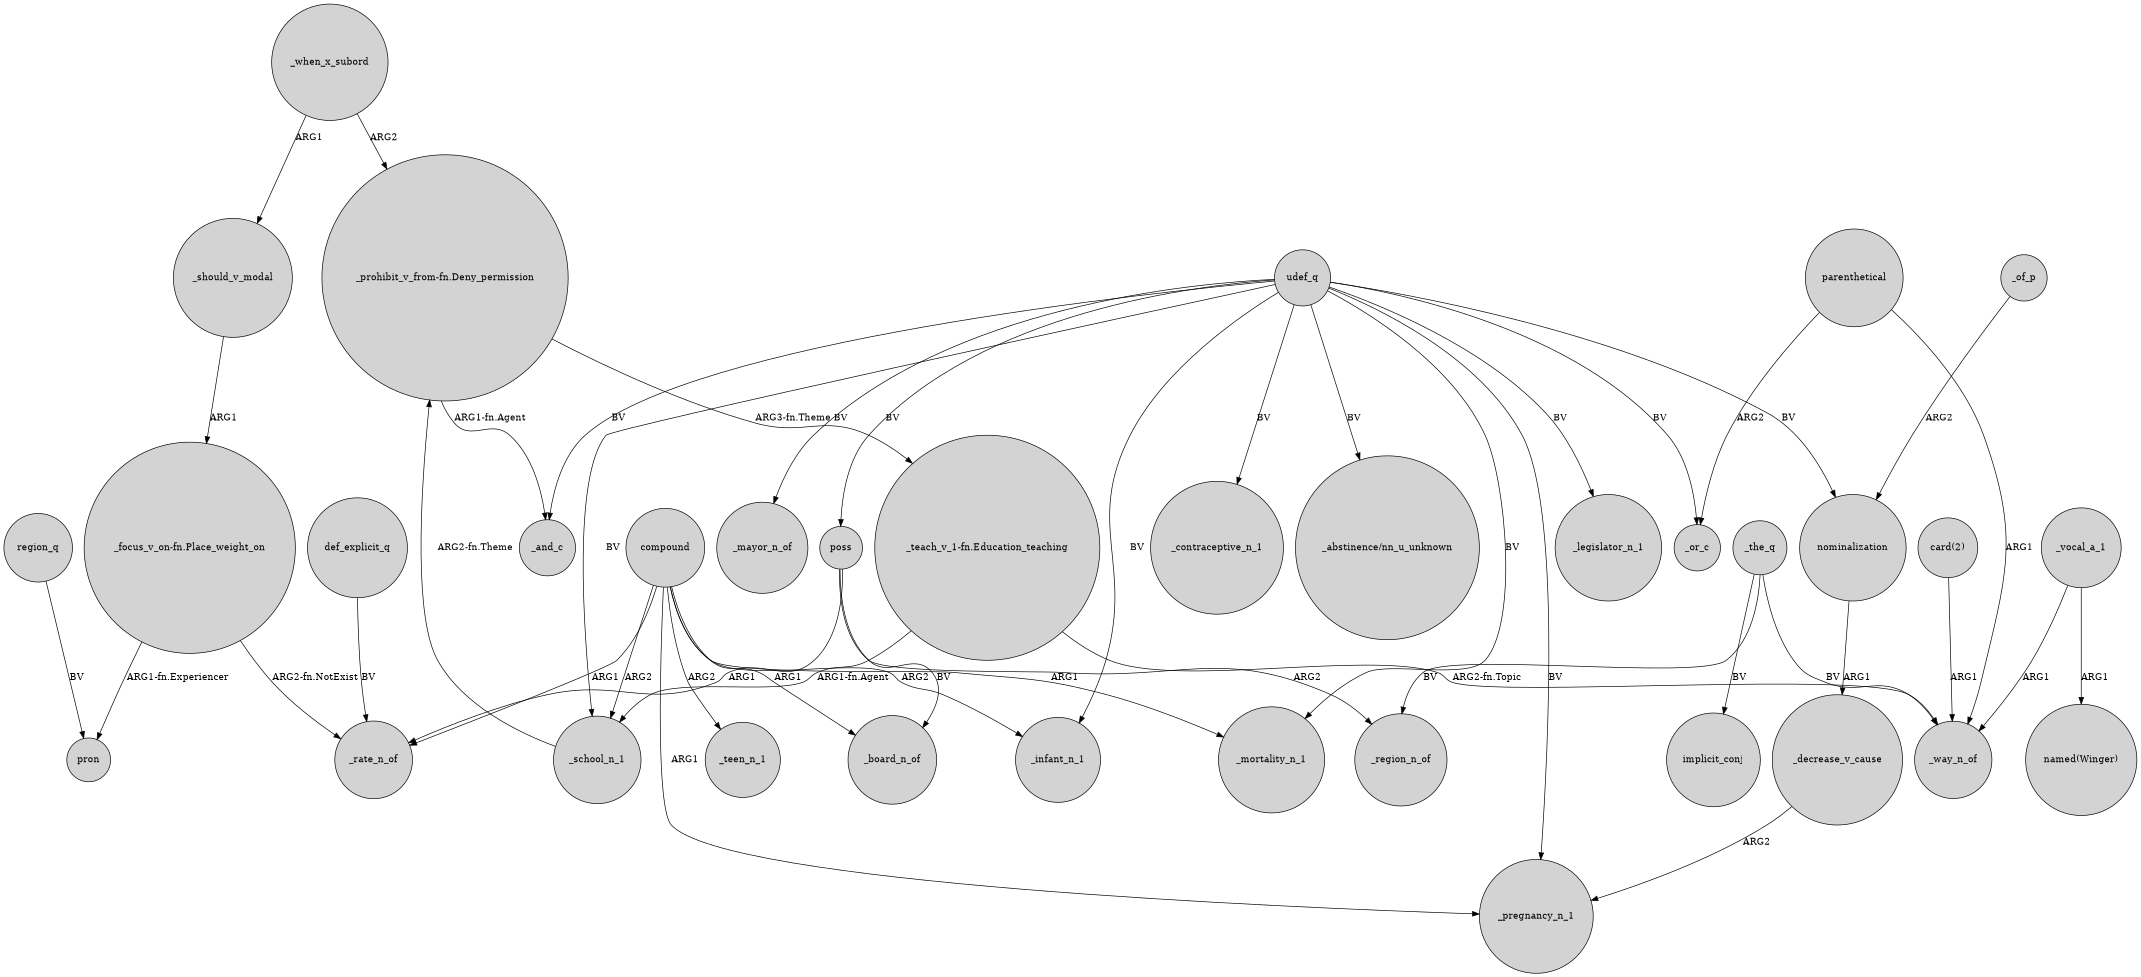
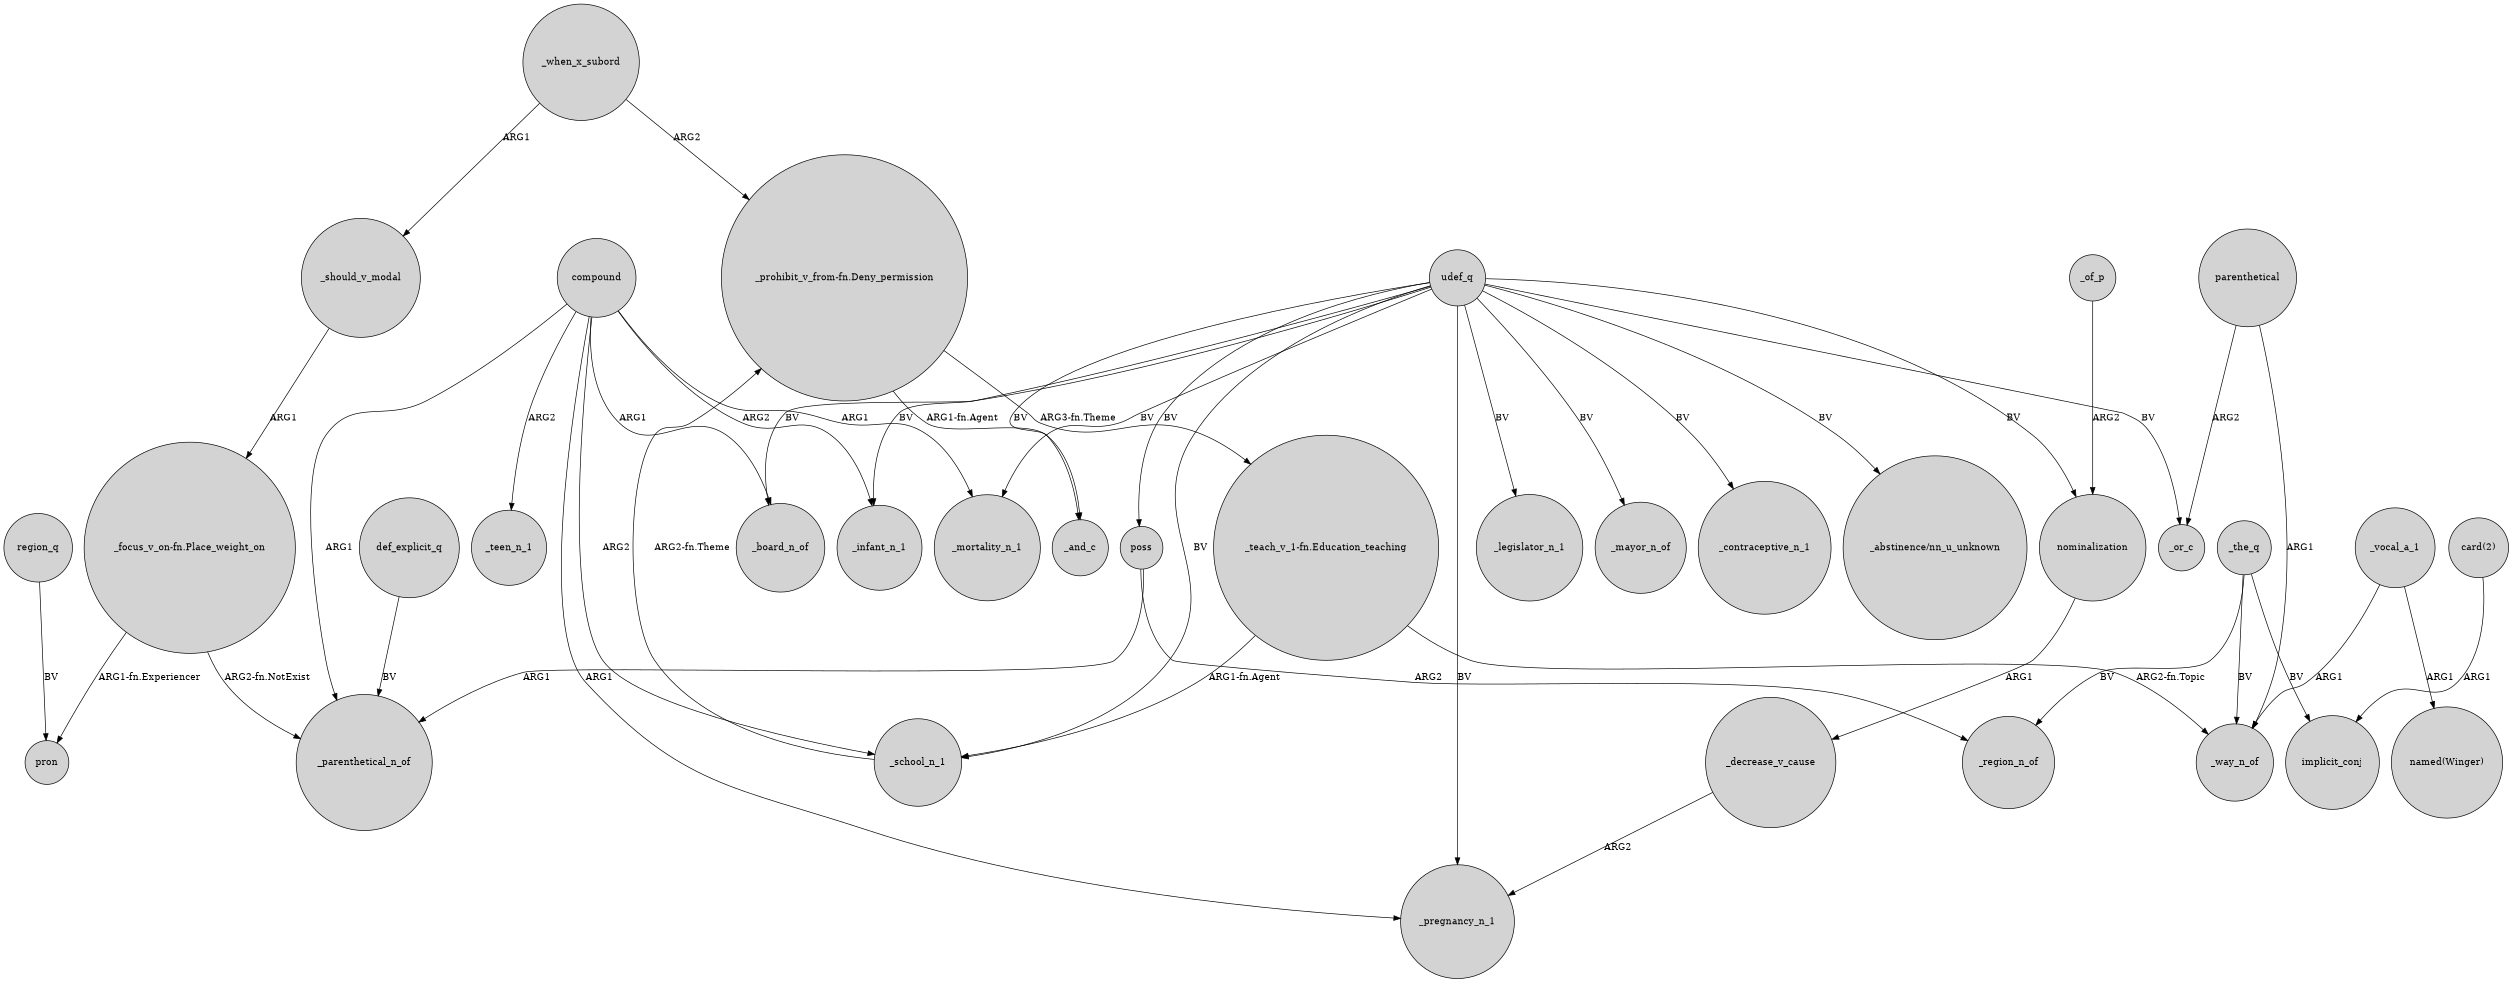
edge "card(2)" -> "_way_n_of": now "card(2)" -> "implicit_conj"
edge "poss" -> "_board_n_of": now "udef_q" -> "_board_n_of"
node "_rate_n_of": label "_rate_n_of" -> "_parenthetical_n_of"
